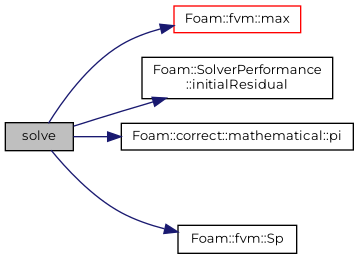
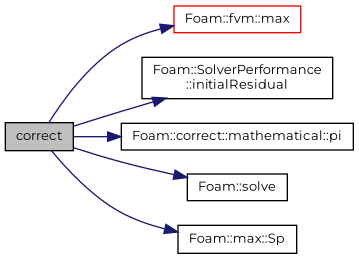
node "solve": label "solve" -> "correct"
node "Foam::solve": added
node "Foam::fvm::Sp": label "Foam::fvm::Sp" -> "Foam::max::Sp"
